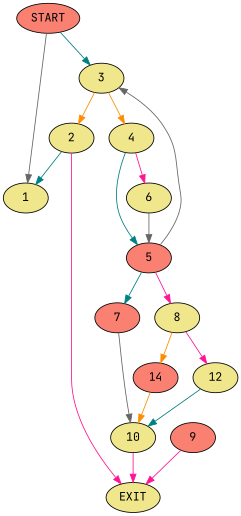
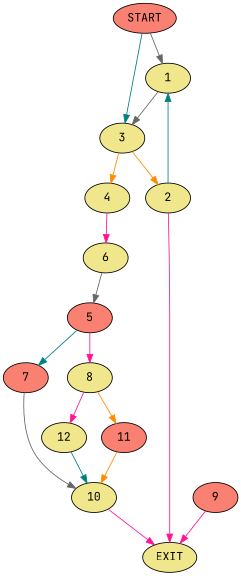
edge "5" -> "3": now "1" -> "3"
edge "4" -> "5": removed
node "14": label "14" -> "11"
